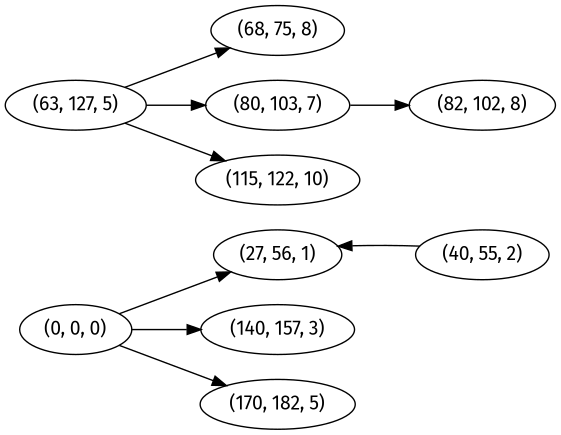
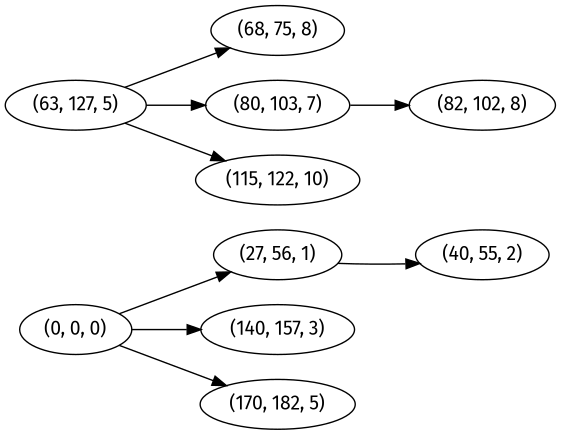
edge "(40, 55, 2)" -> "(27, 56, 1)": reversed
